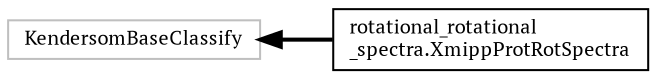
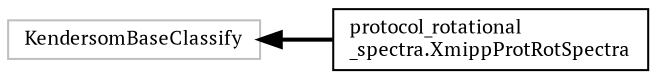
node "rotational_rotational _spectra.XmippProtRotSpectra": label "rotational_rotational _spectra.XmippProtRotSpectra" -> "protocol_rotational _spectra.XmippProtRotSpectra"
